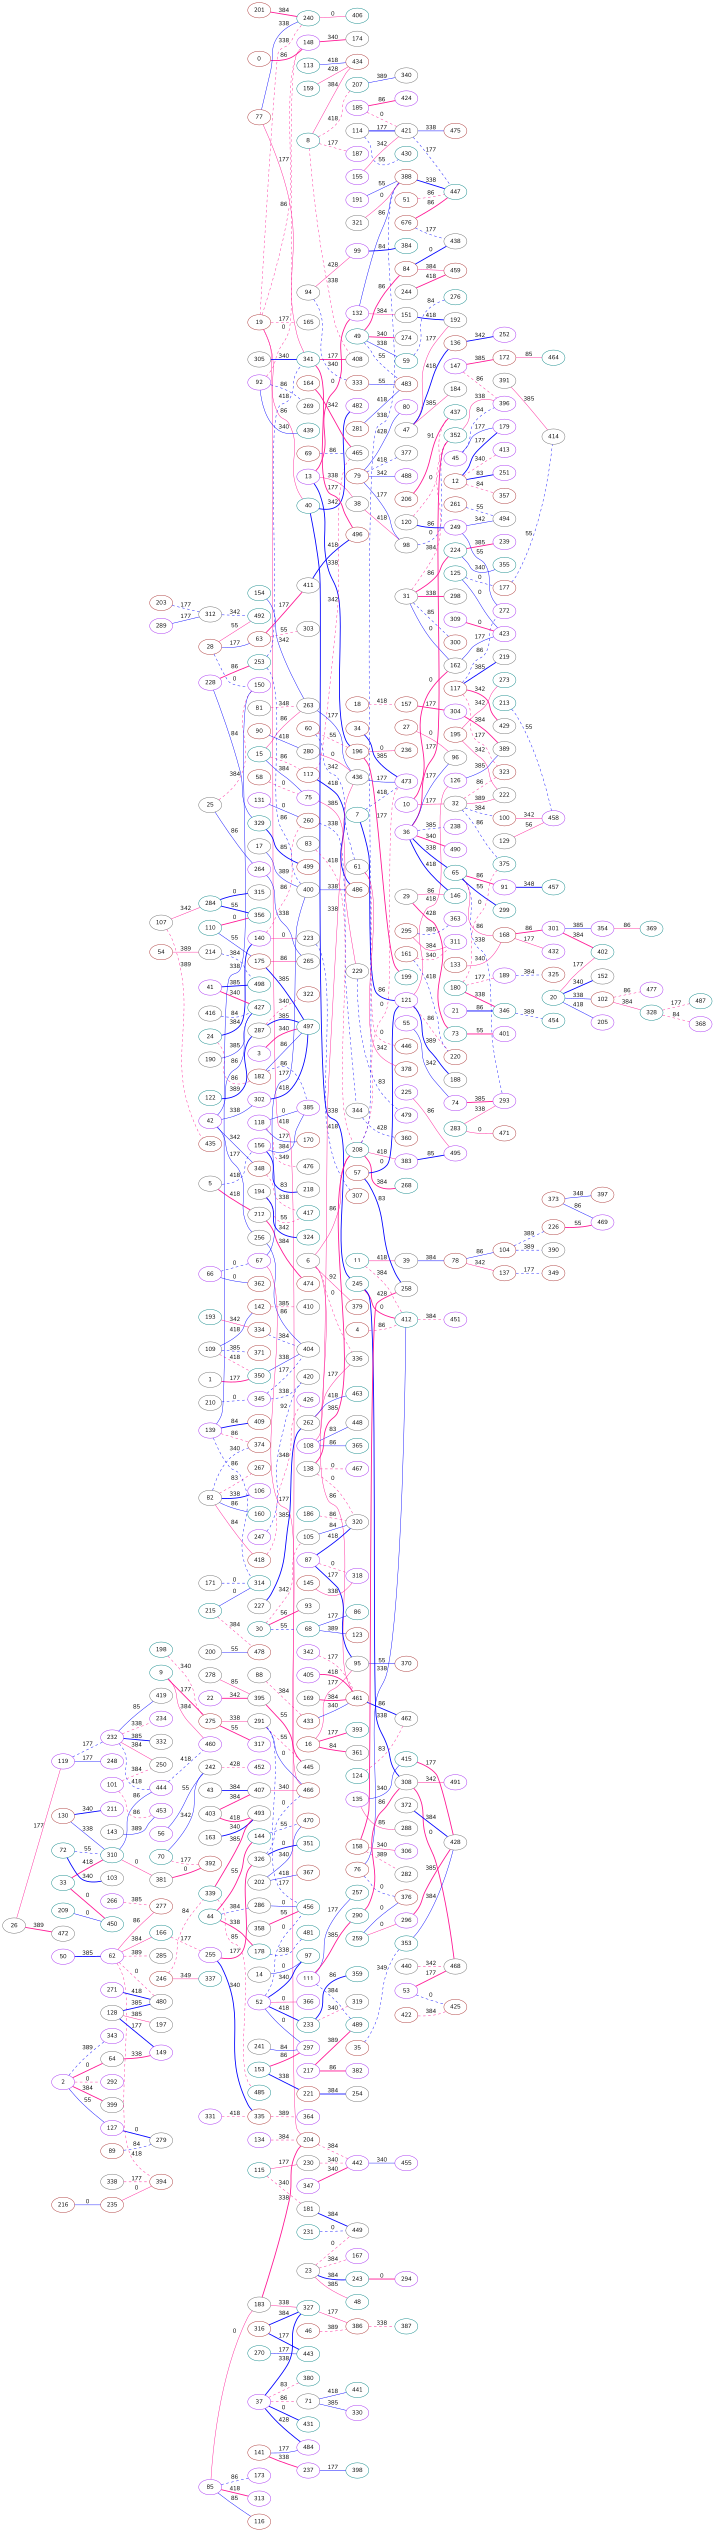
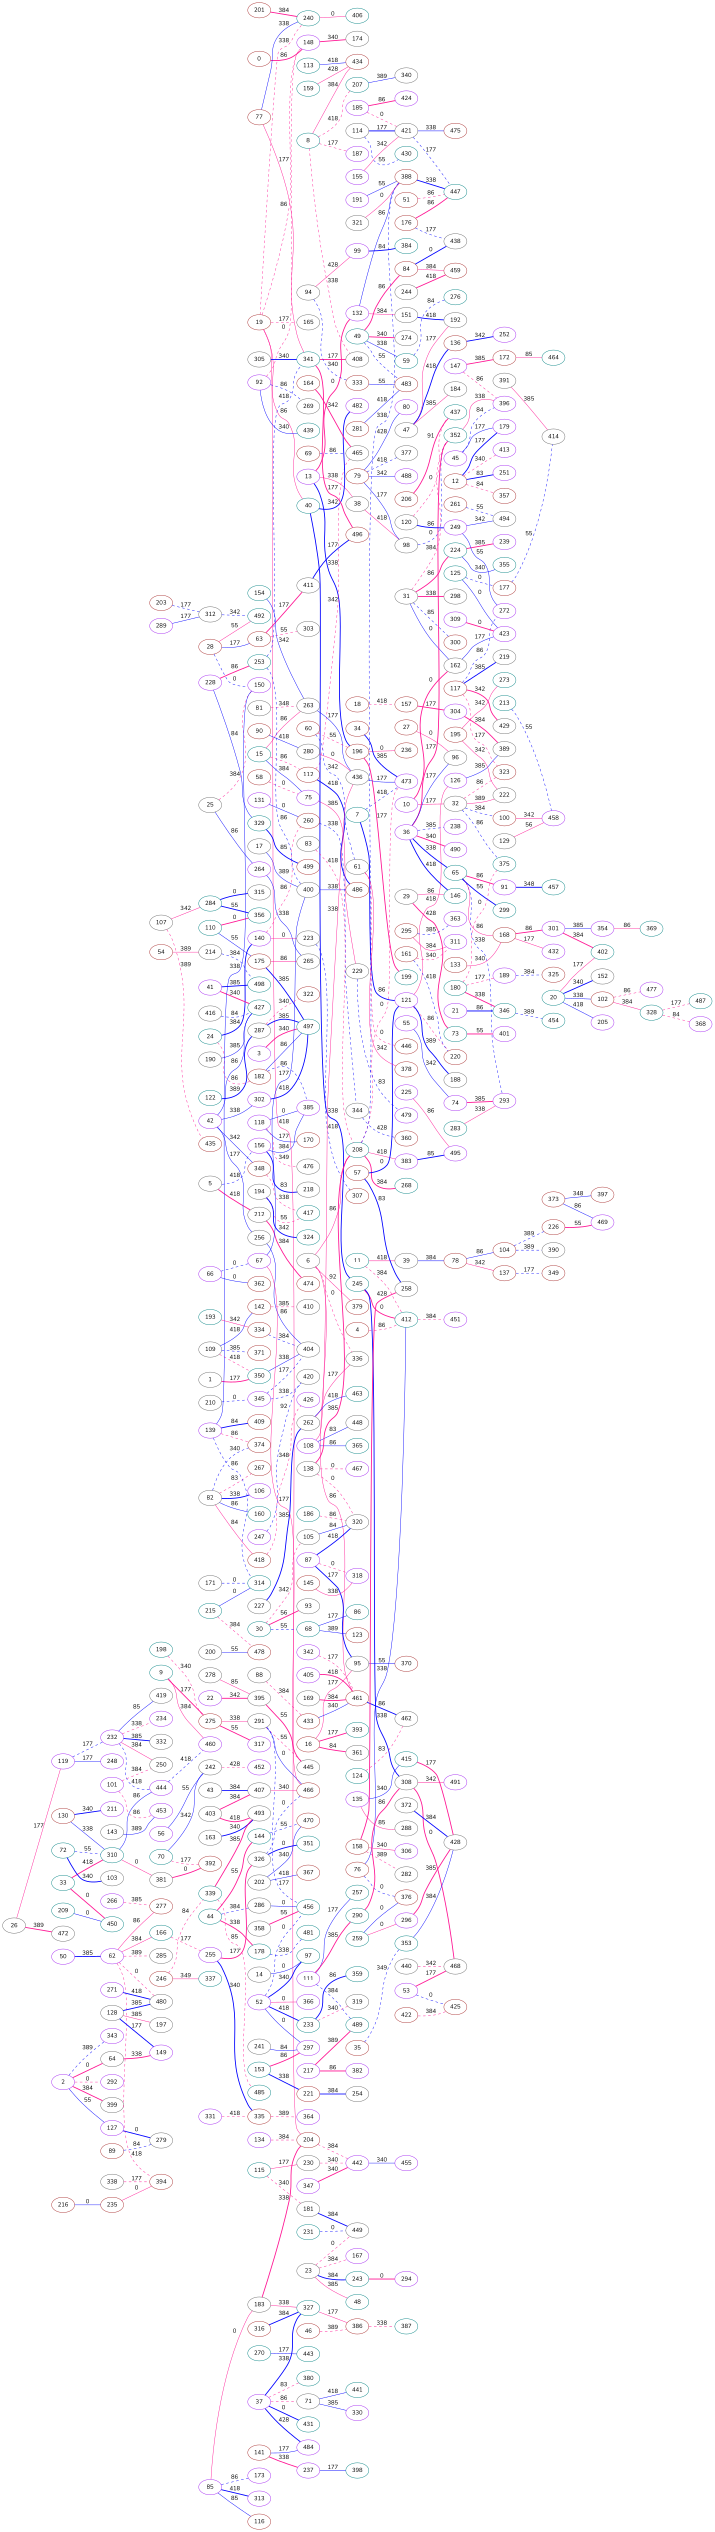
node "676": label "676" -> "176"
edge "496" -- "411": label "418" -> "177"
node "471": removed
edge "316" -- "443": removed, label "177"
edge "85" -- "313": color deeppink -> blue
